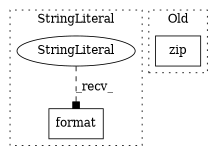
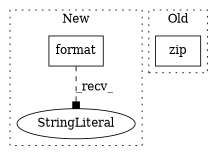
cluster "StringLiteral": label "StringLiteral" -> "New"
edge "StringLiteral" -> "format": reversed
